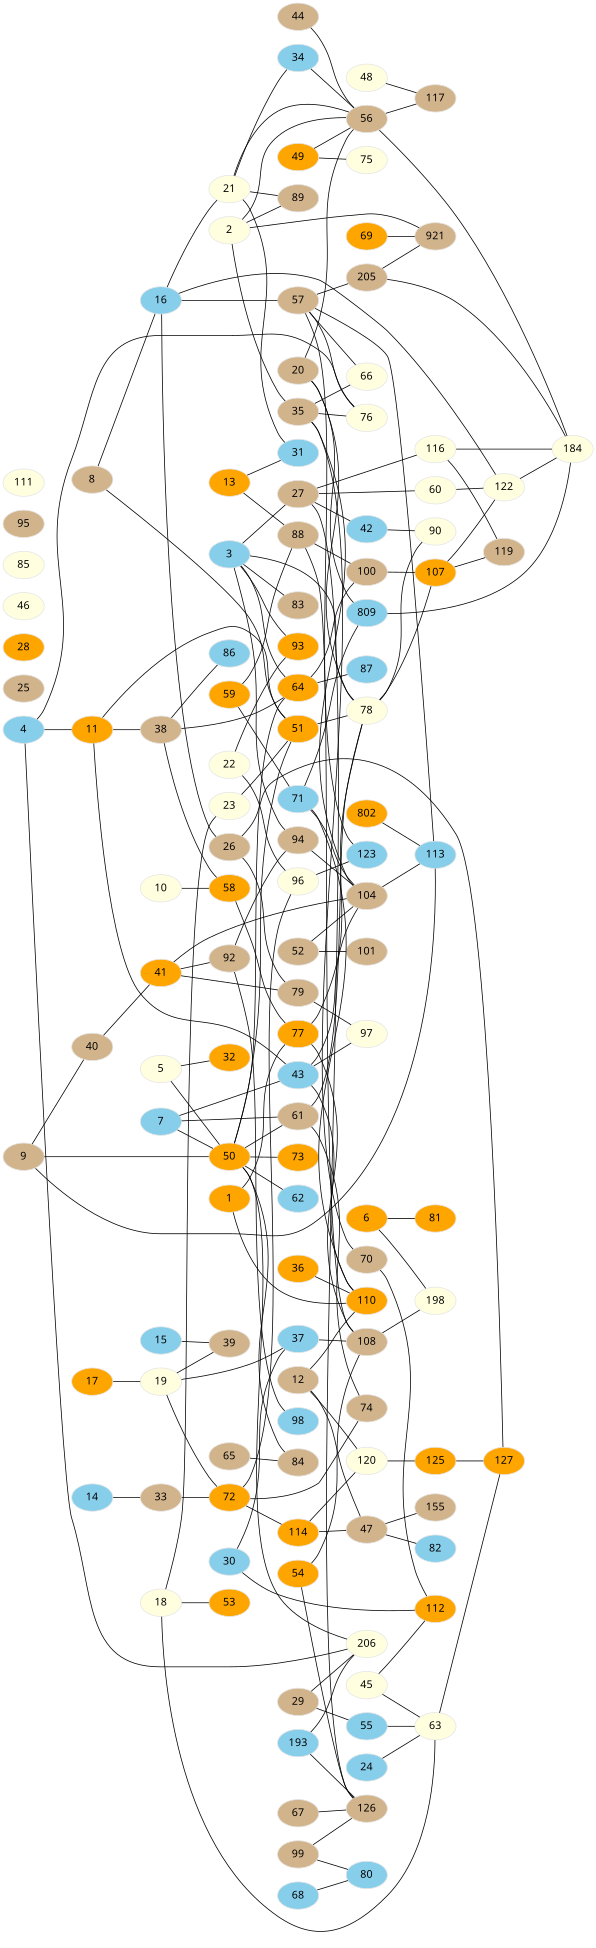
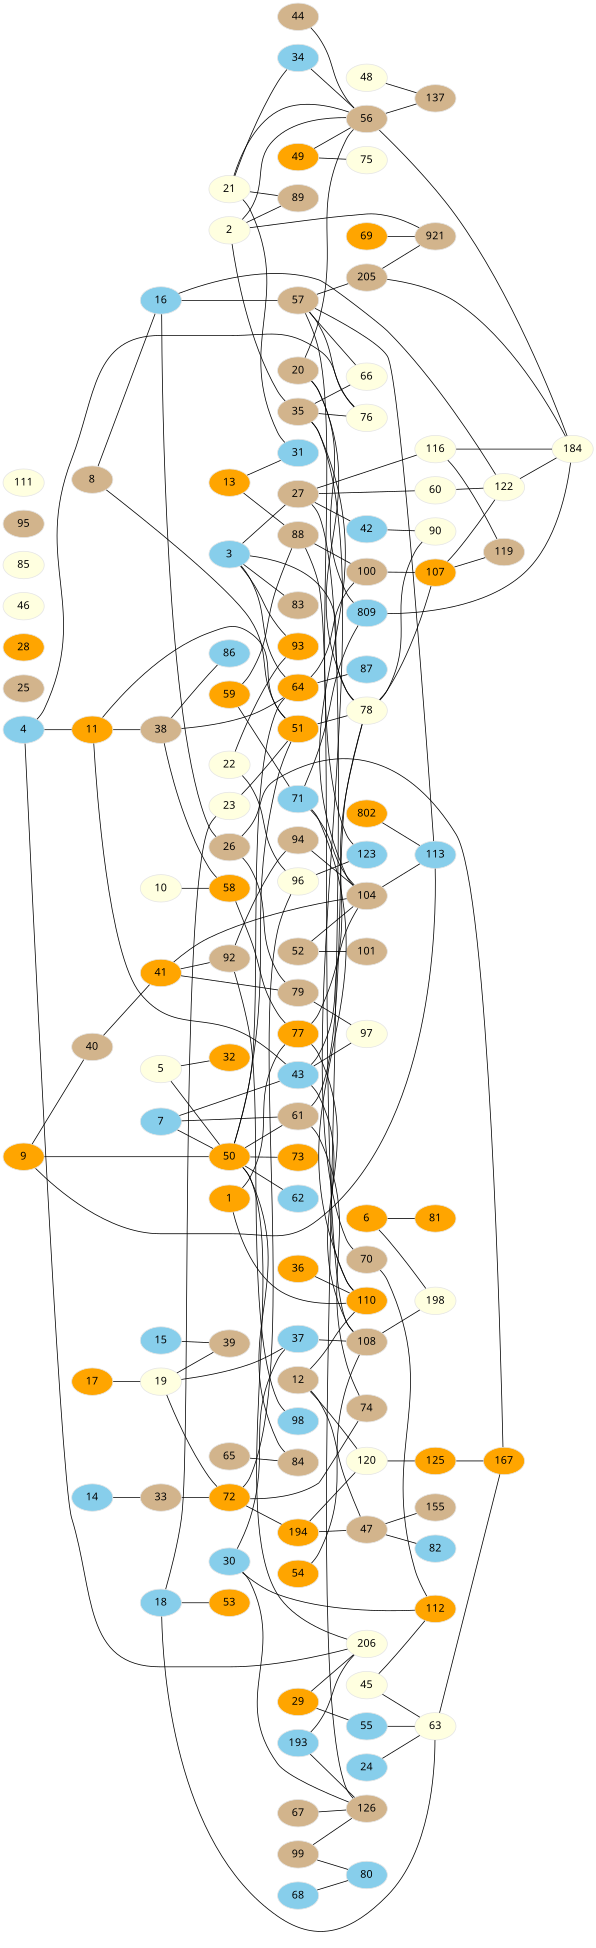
node "117": label "117" -> "137"
edge "21" -- "16": removed
edge "3" -- "94": removed
node "9": fillcolor tan -> orange
node "127": label "127" -> "167"
node "114": label "114" -> "194"
node "18": fillcolor lightyellow -> skyblue
edge "54" -- "126": now "30" -- "126"
node "29": fillcolor tan -> orange
